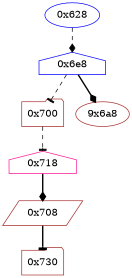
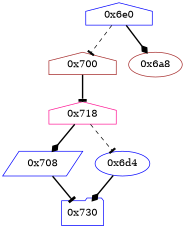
node "0x628": removed
node "0x6e8": label "0x6e8" -> "0x6e0"
node "0x700": shape folder -> house
node "9x6a8": label "9x6a8" -> "0x6a8"
edge "0x700" -> "0x718": style dashed -> bold
node "0x6d4": added
node "0x708": color brown -> blue
node "0x730": color brown -> blue
